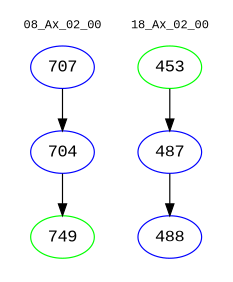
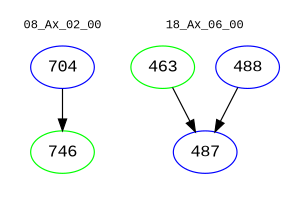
cluster "18_Ax_02_00": label "18_Ax_02_00" -> "18_Ax_06_00"
node "707": removed
node "453": label "453" -> "463"
edge "487" -> "488": reversed
node "749": label "749" -> "746"
